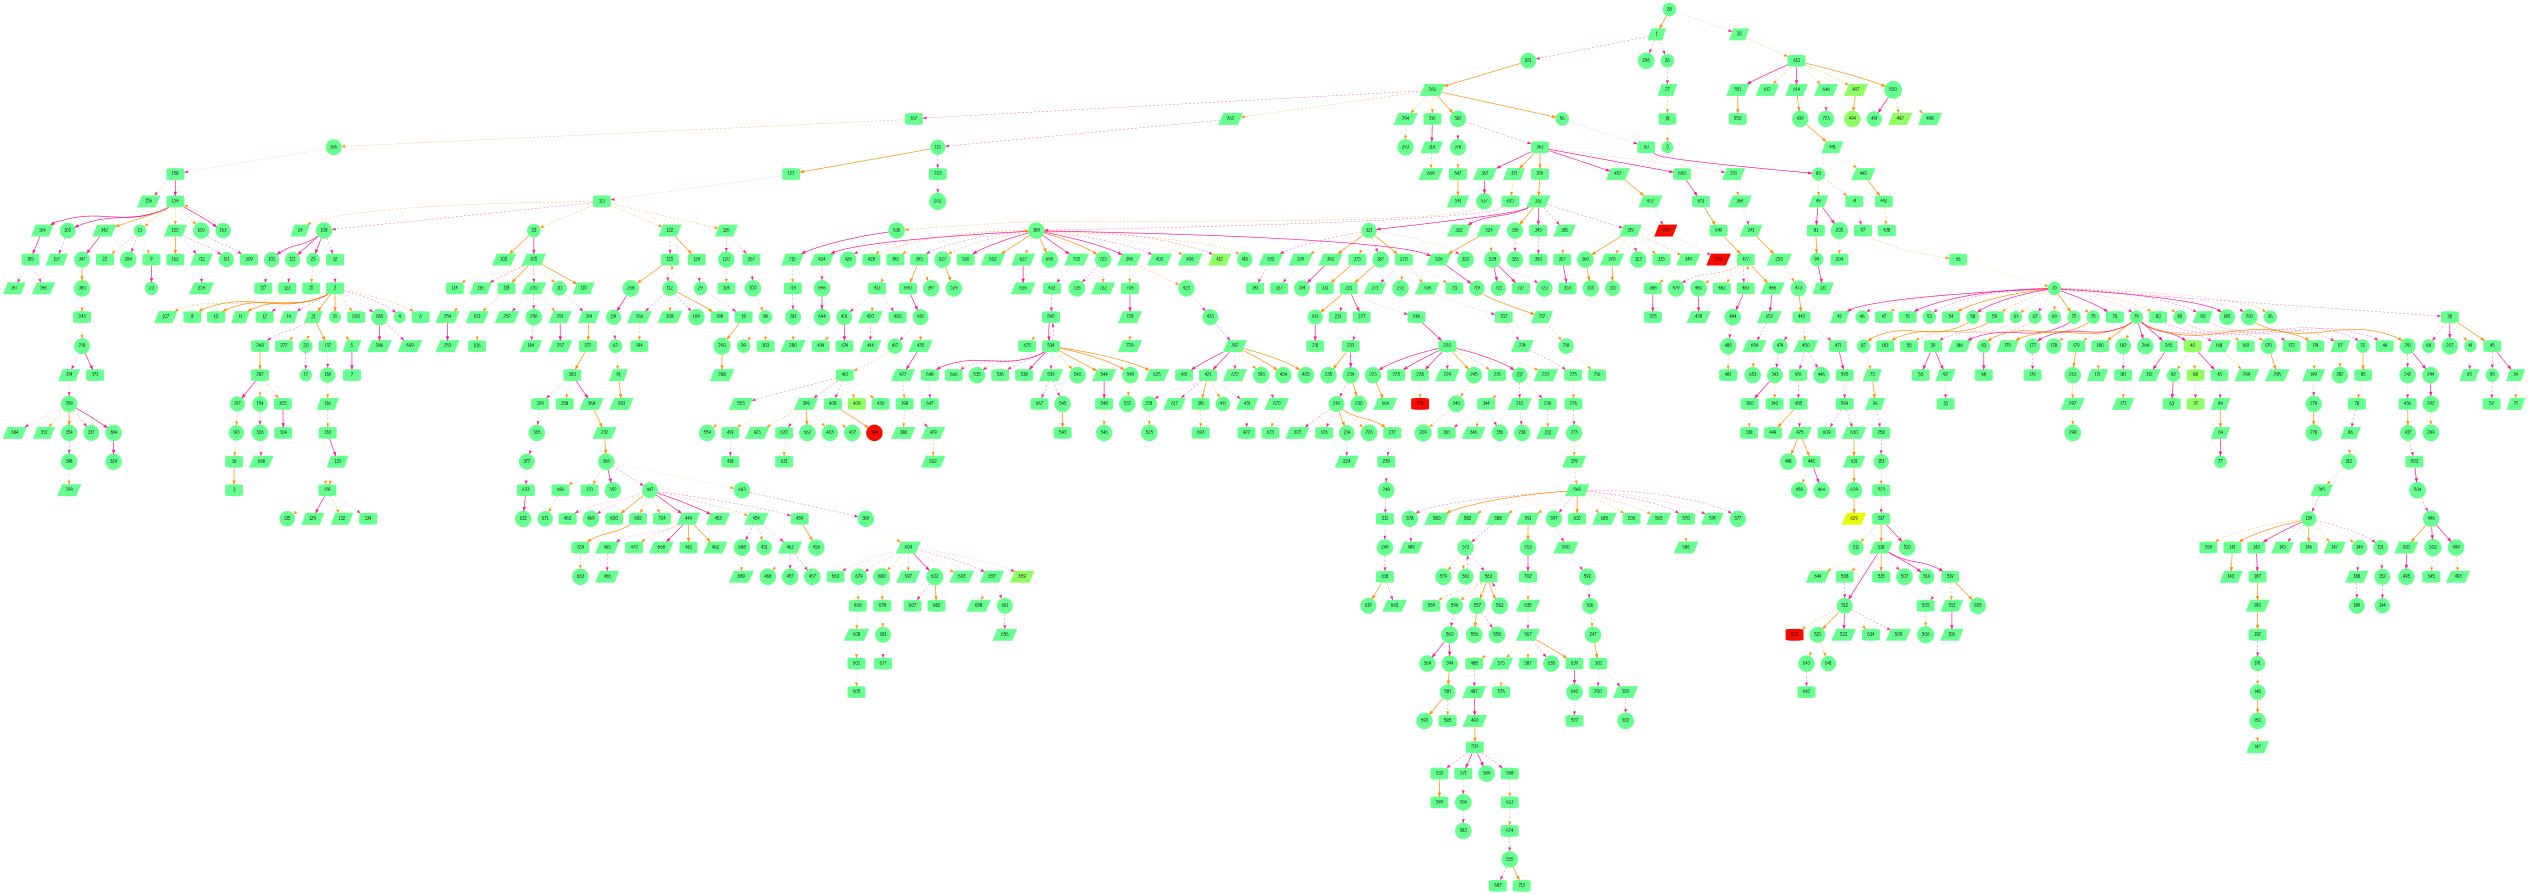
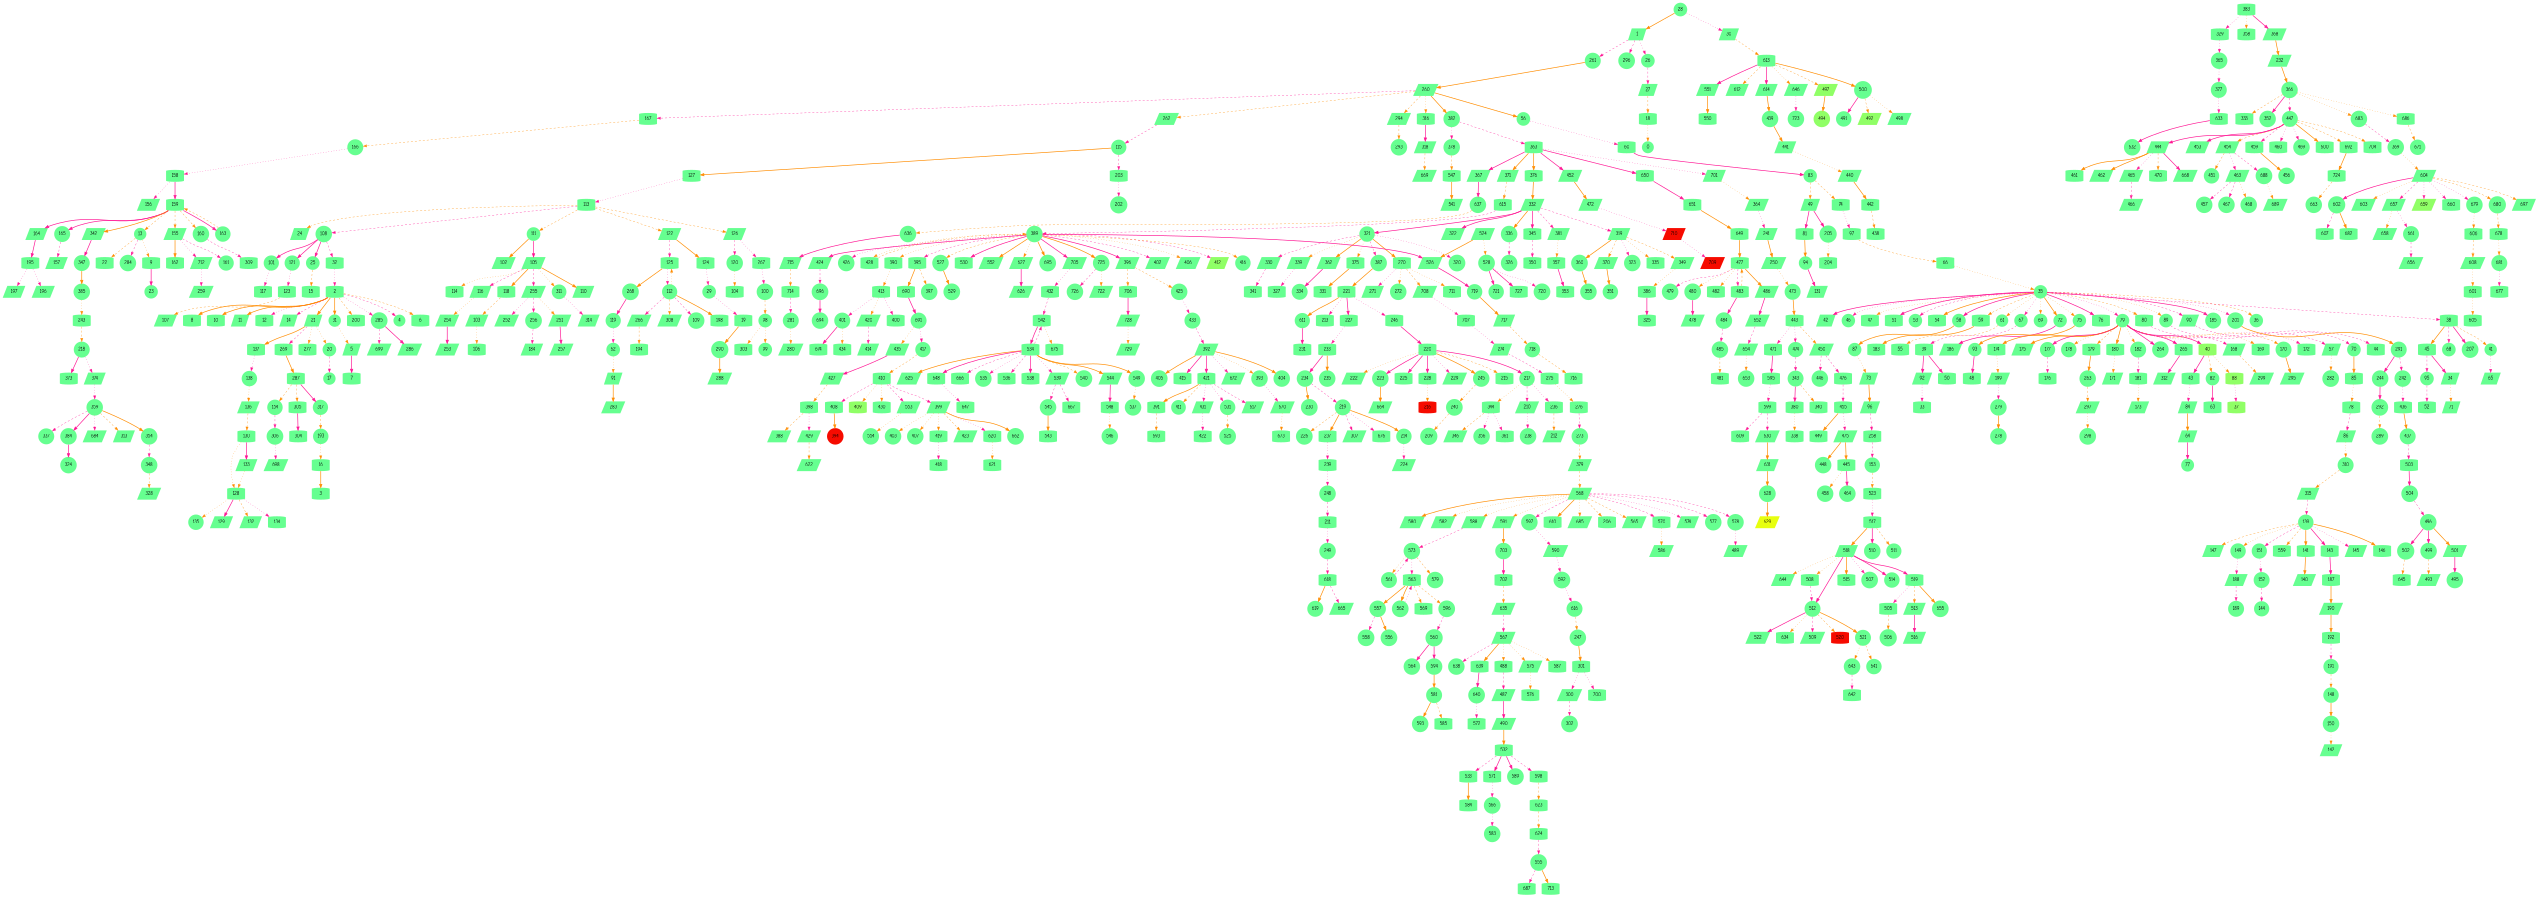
node "372": removed
